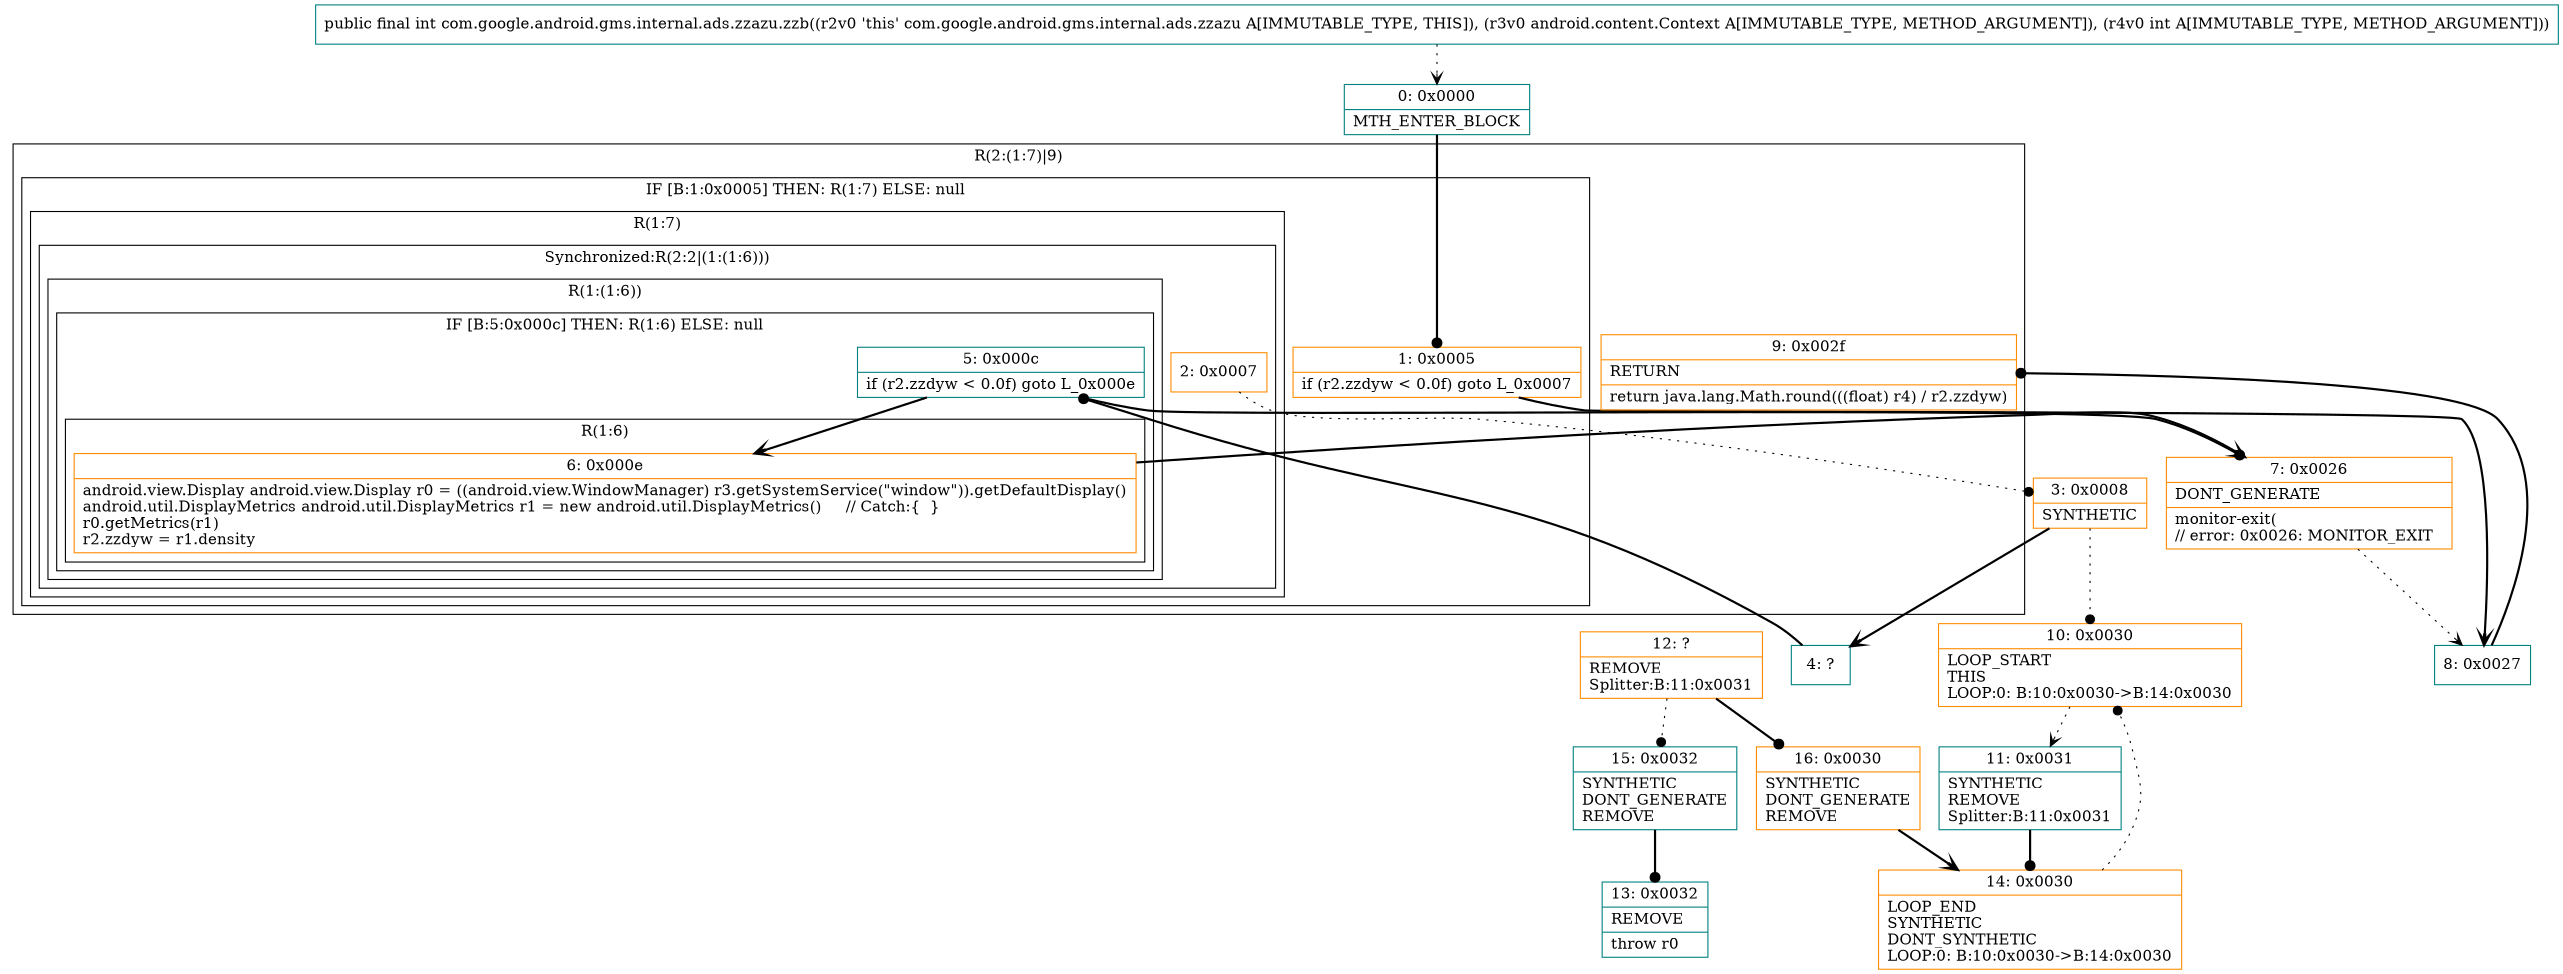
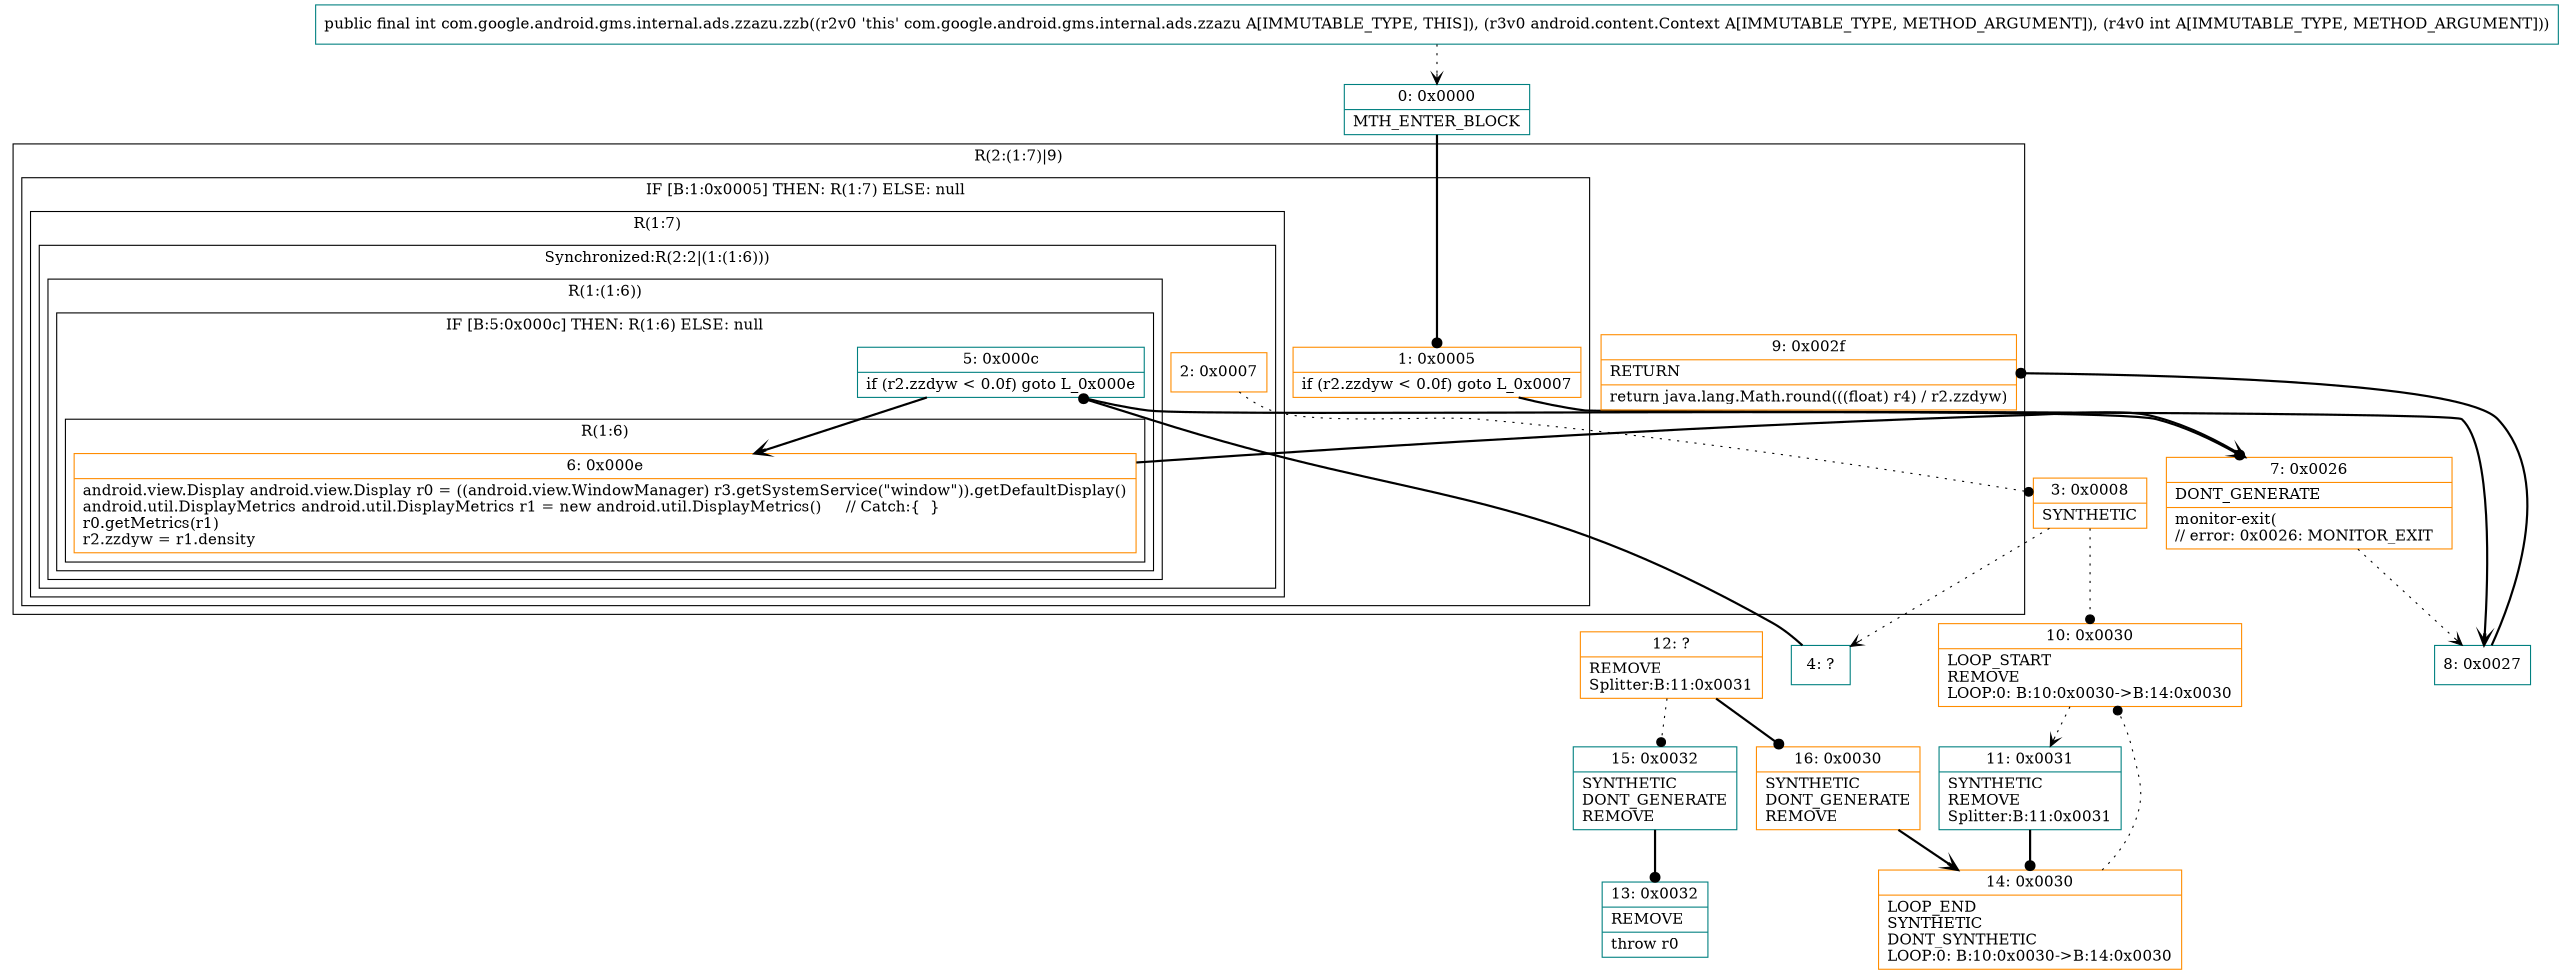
edge "3: 0x0008" -> "4: ?": style bold -> dotted
node "10: 0x0030": text "THIS" -> "REMOVE"
